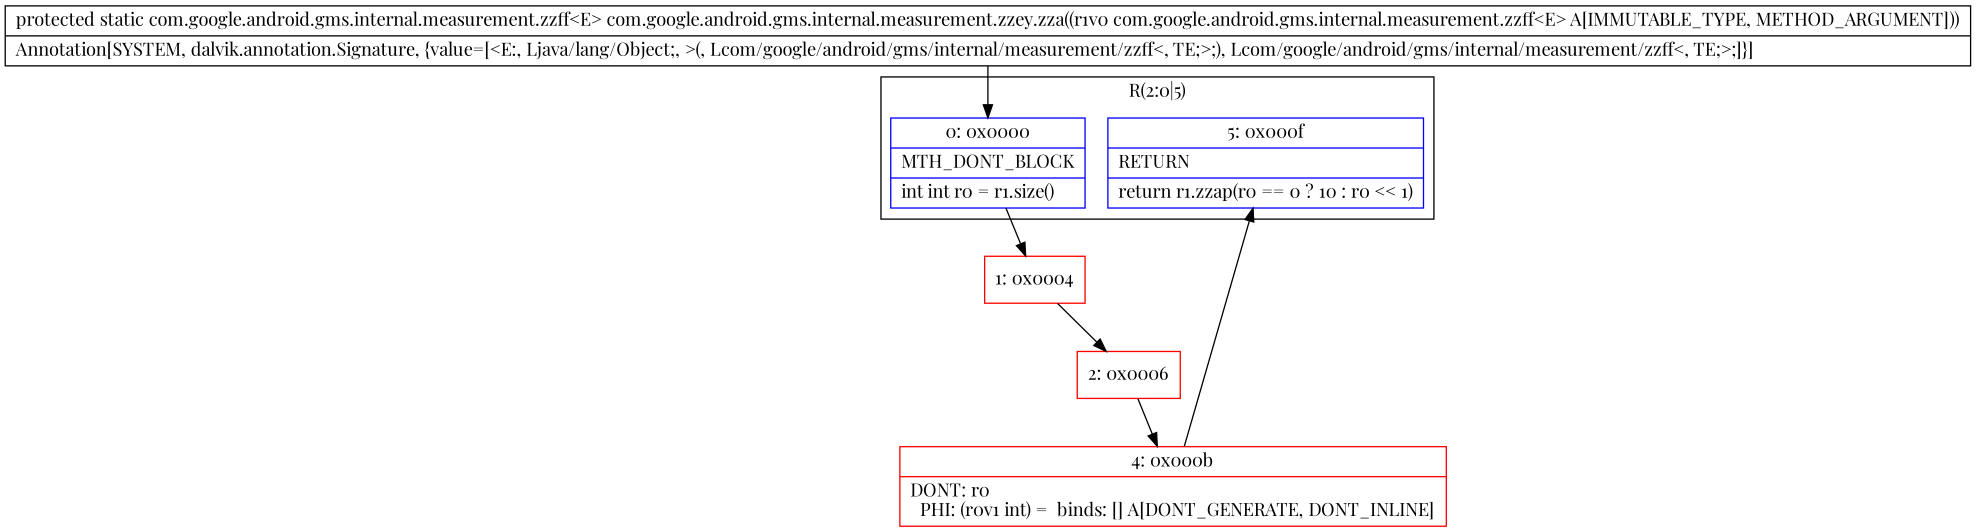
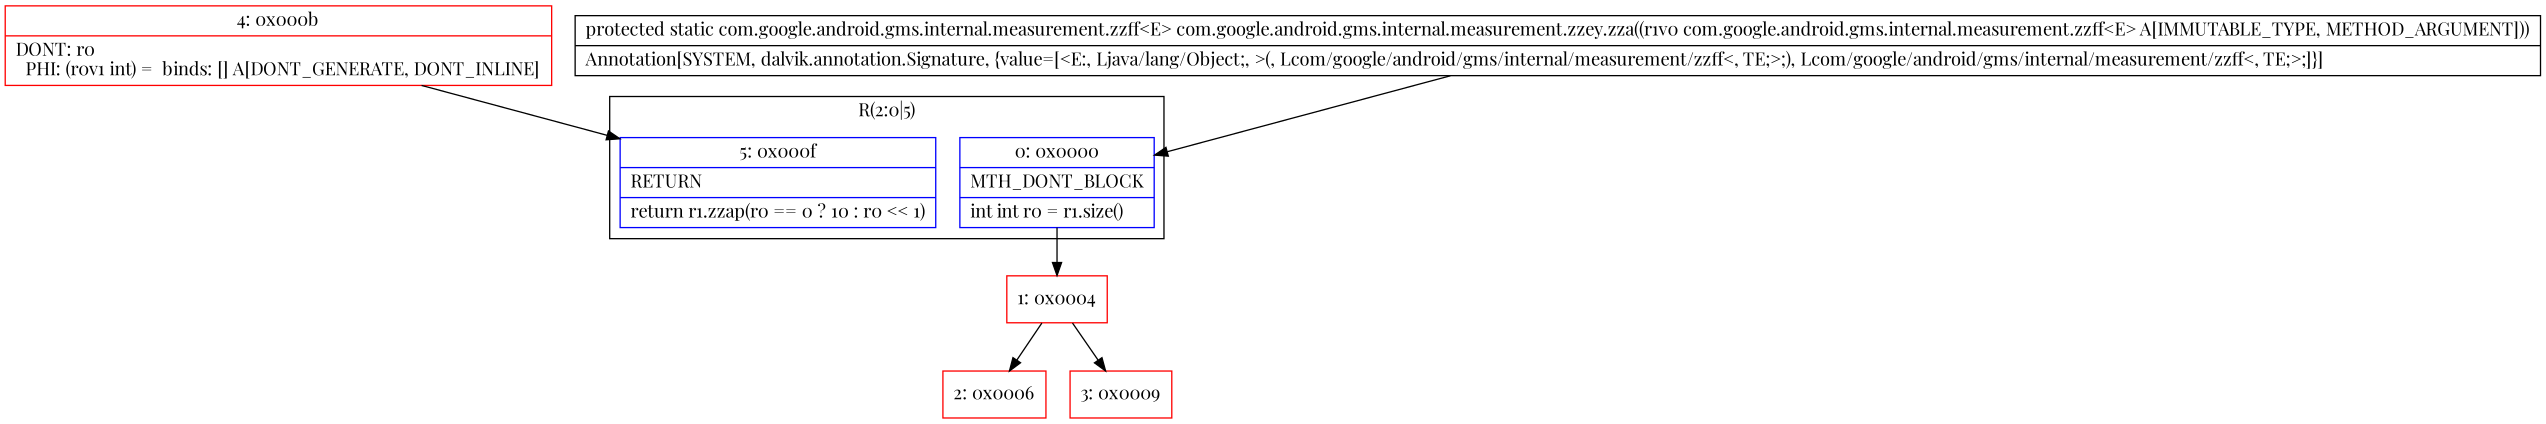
node "3: 0x0009": added
edge "2: 0x0006" -> "4: 0x000b": removed
